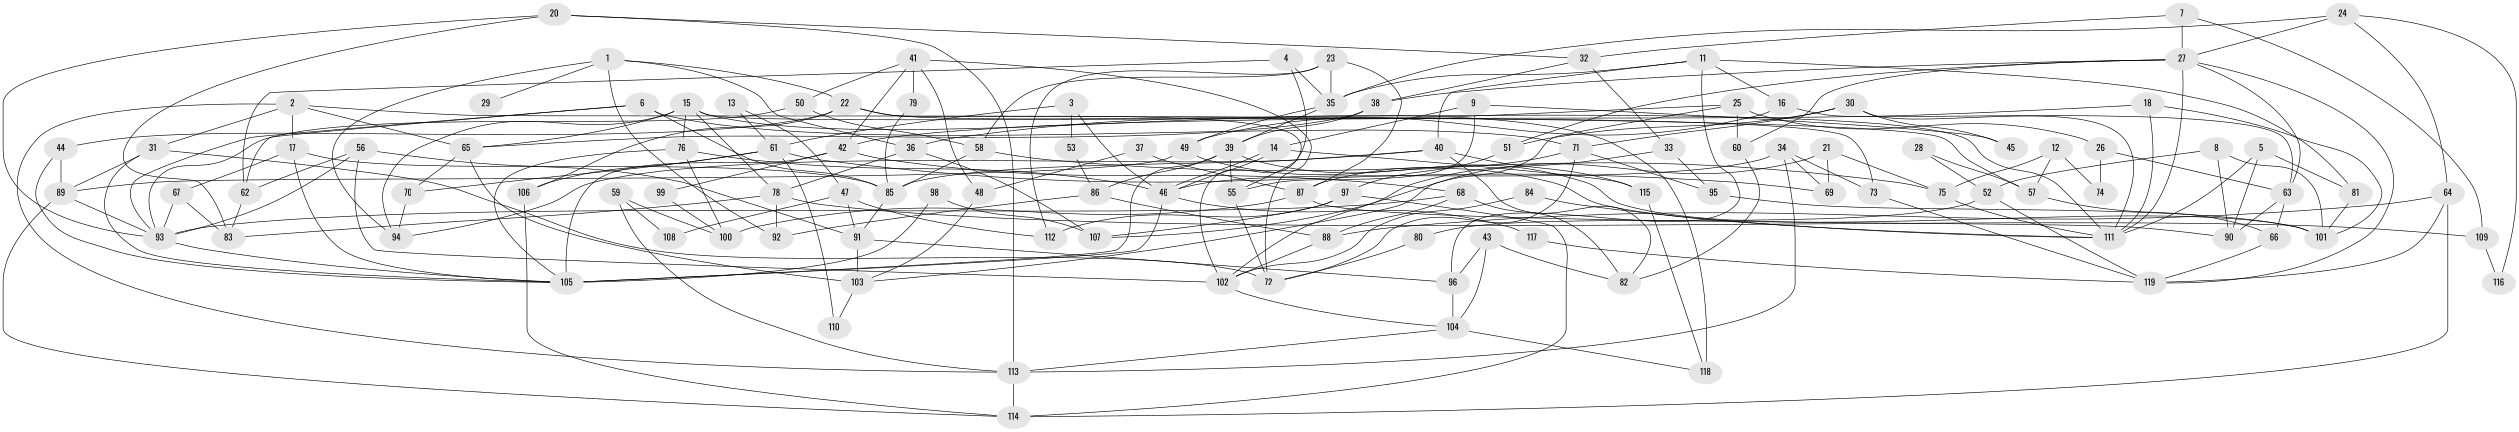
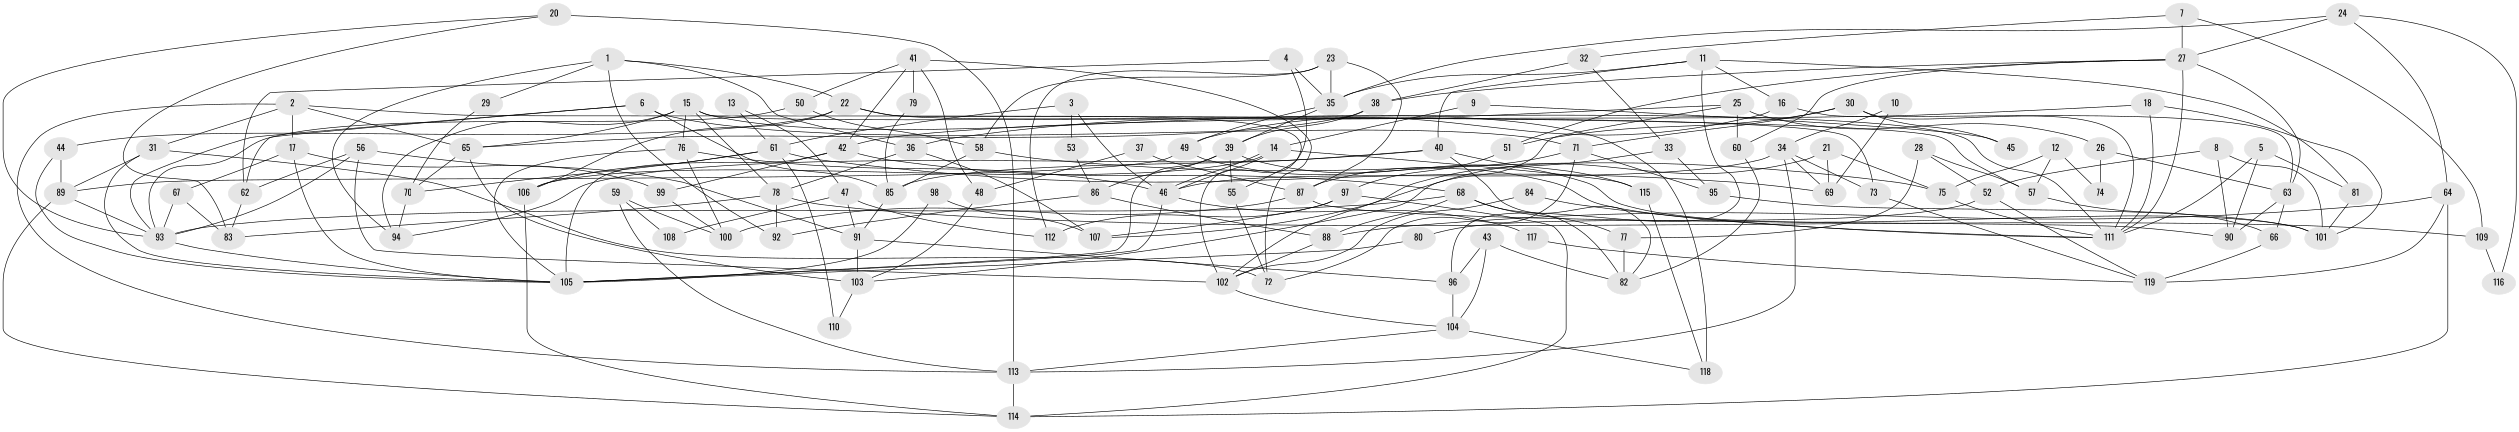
edge "20" -- "32": removed
node "10": added
edge "29" -- "70": added
edge "17" -- "85": now "17" -- "99"
edge "14" -- "106": added
edge "9" -- "55": removed
edge "27" -- "119": removed
node "77": added
edge "80" -- "72": now "80" -- "105"
